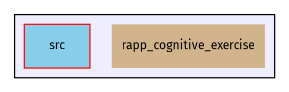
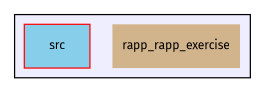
node "rapp_cognitive_exercise": label "rapp_cognitive_exercise" -> "rapp_rapp_exercise"
